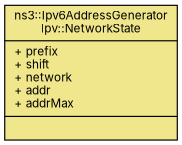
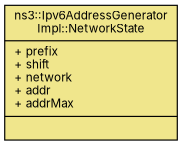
node "ns3::Ipv6AddressGenerator": text "Ipv::NetworkState" -> "Impl::NetworkState"
